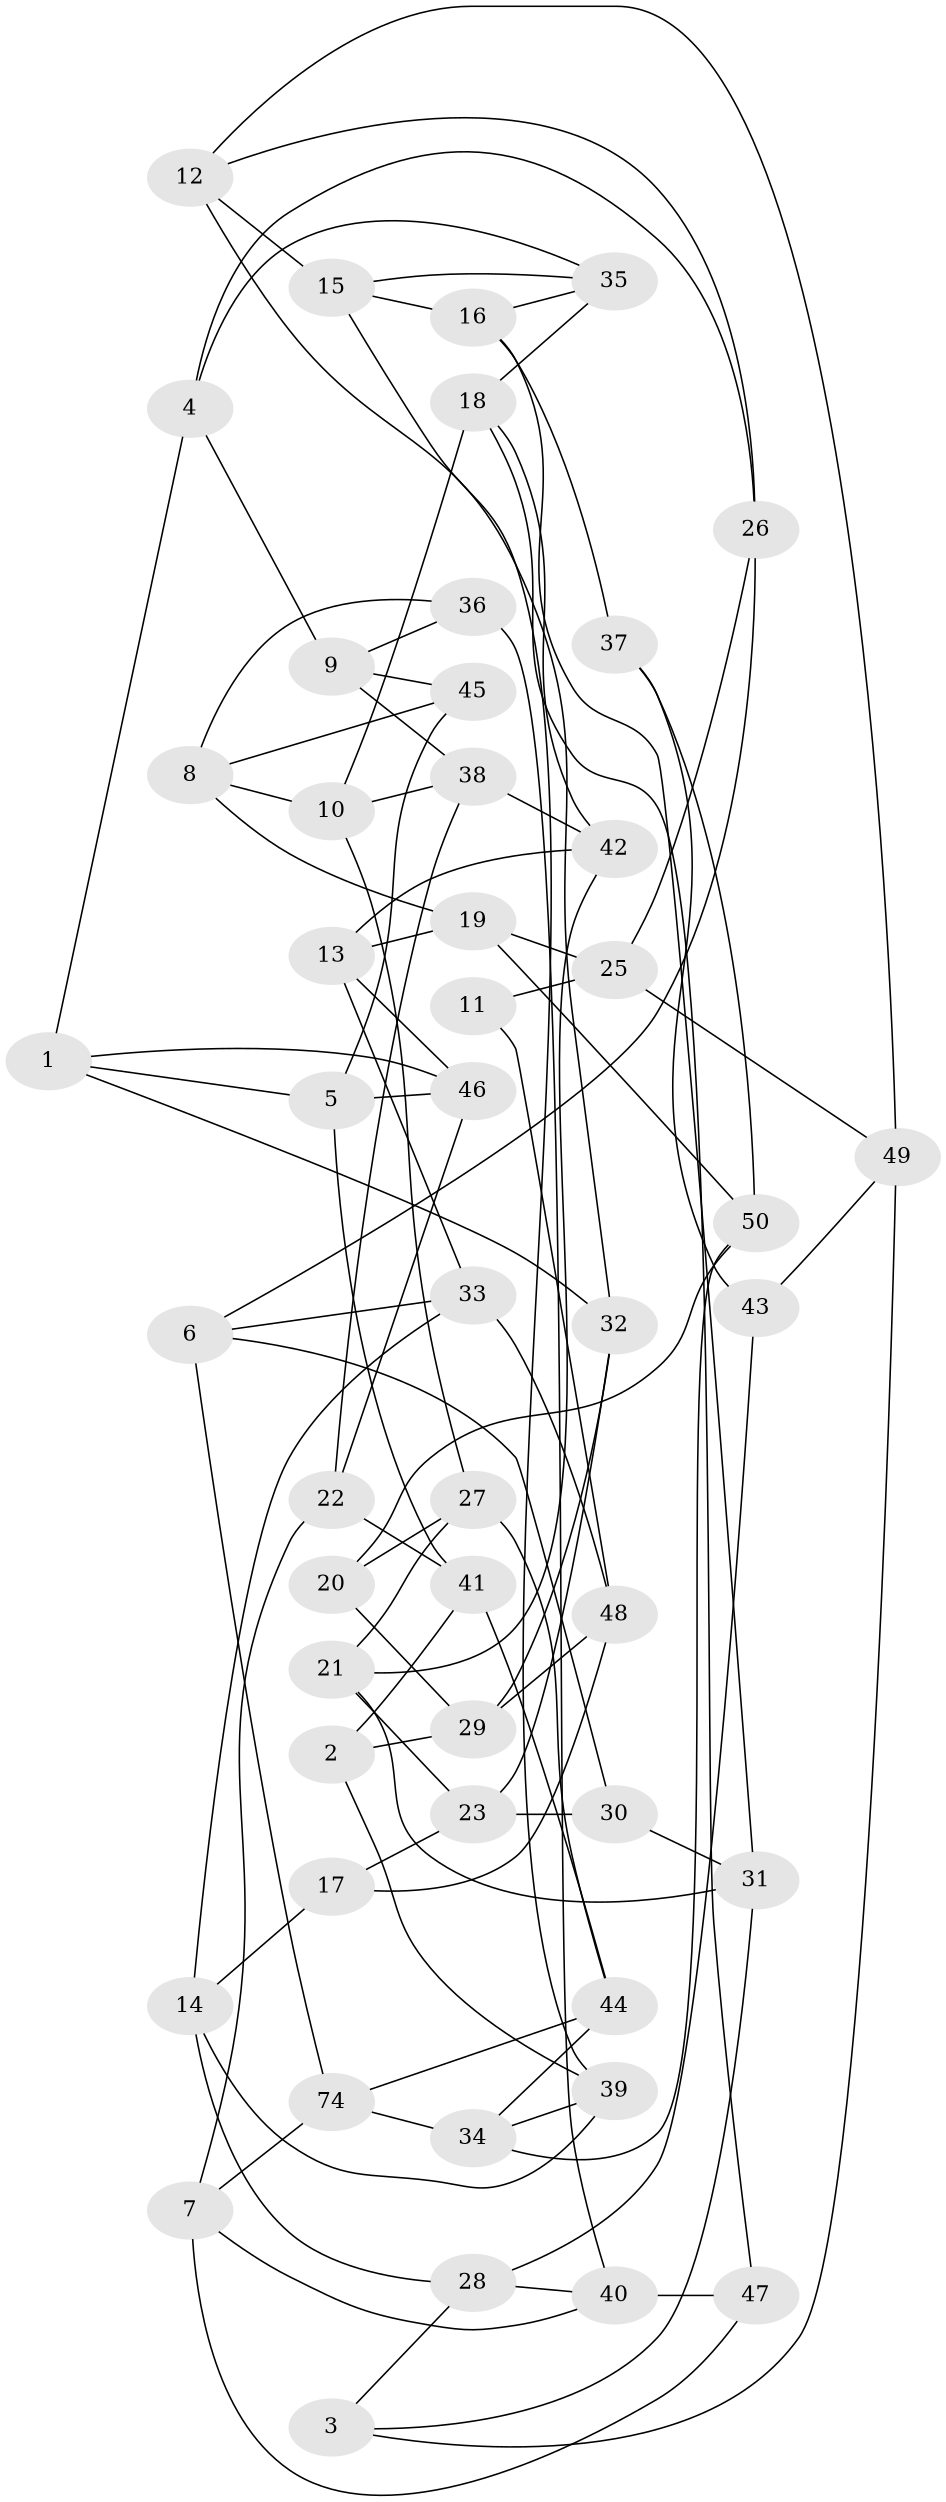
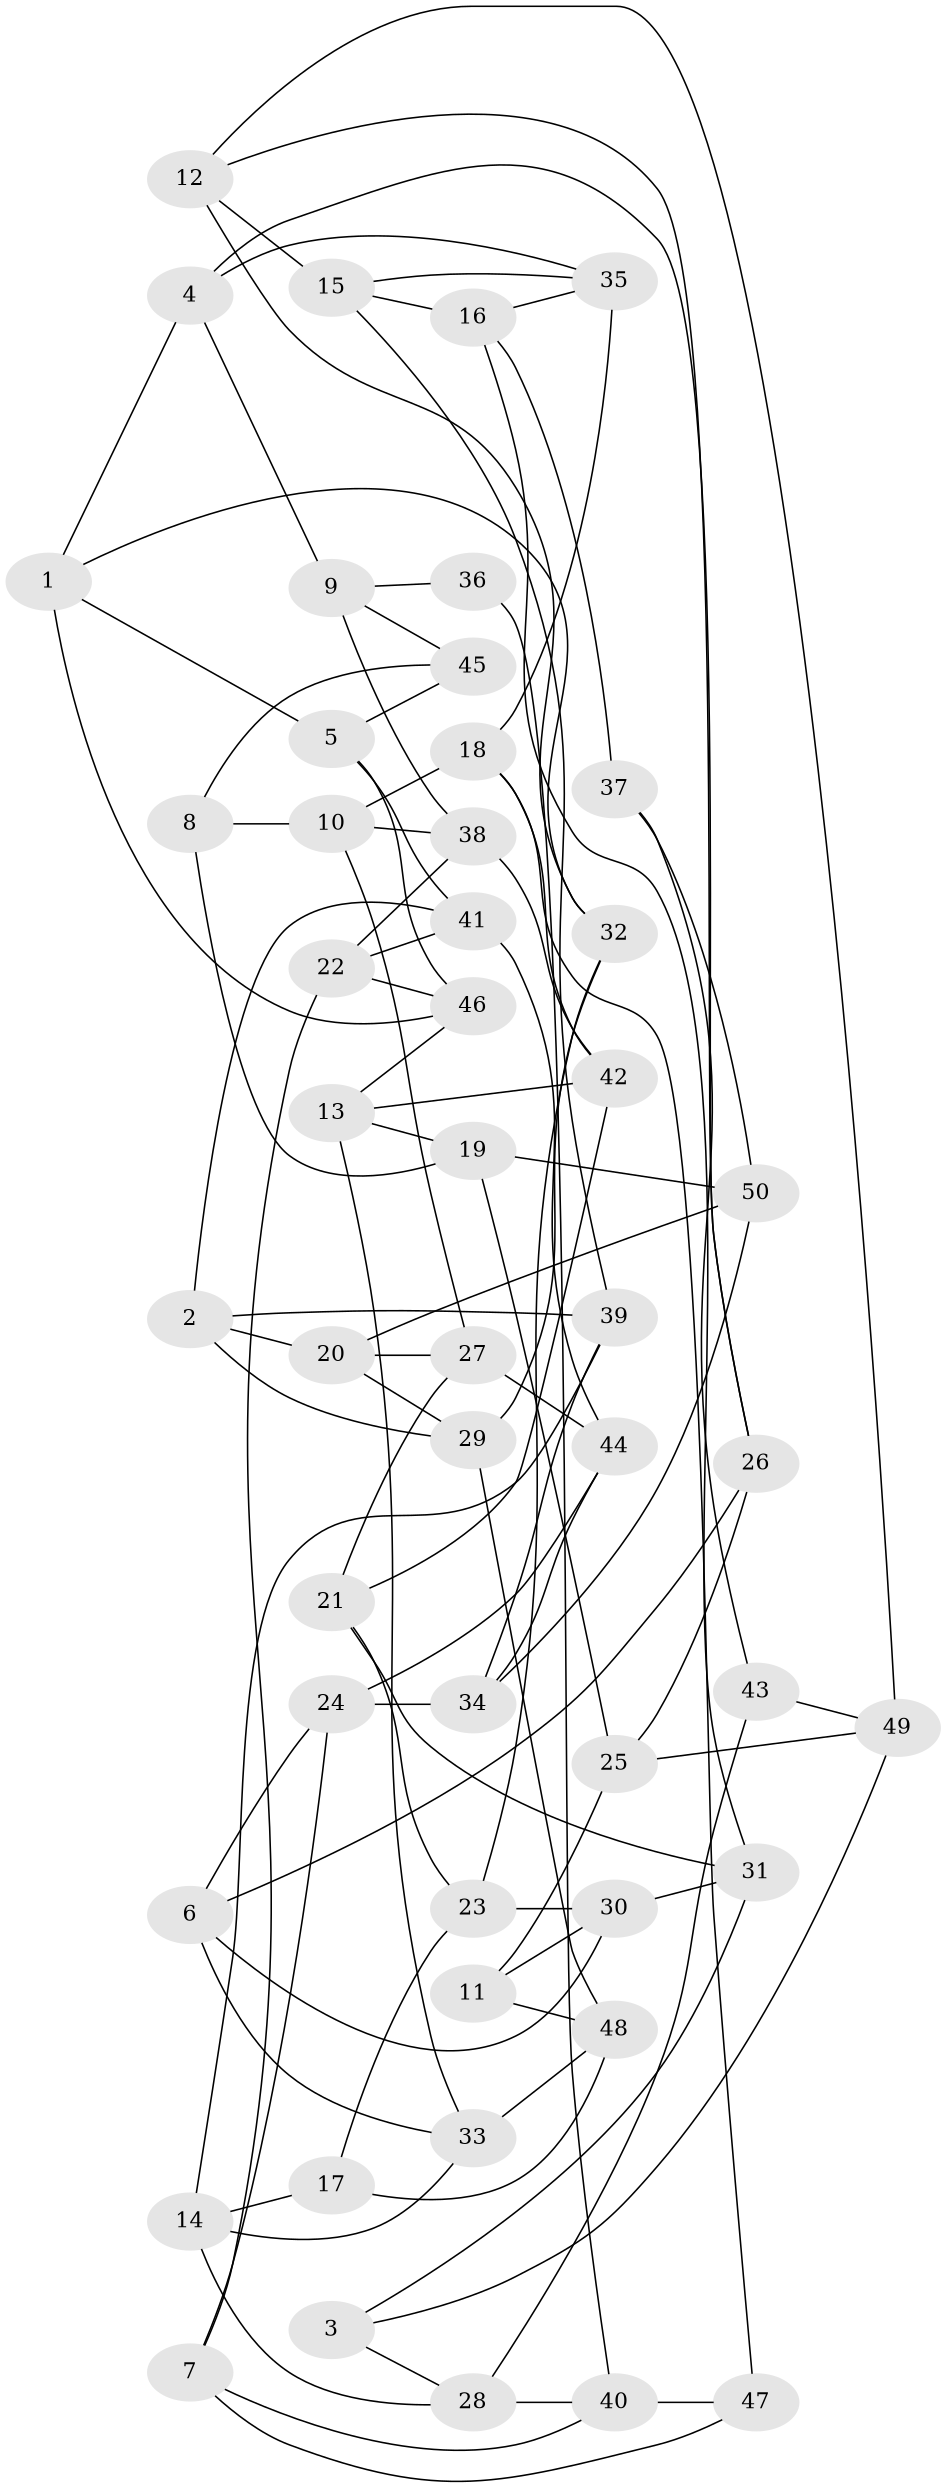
edge "36" -- "8": removed
edge "2" -- "20": added
edge "30" -- "11": added
node "74": label "74" -> "24"
